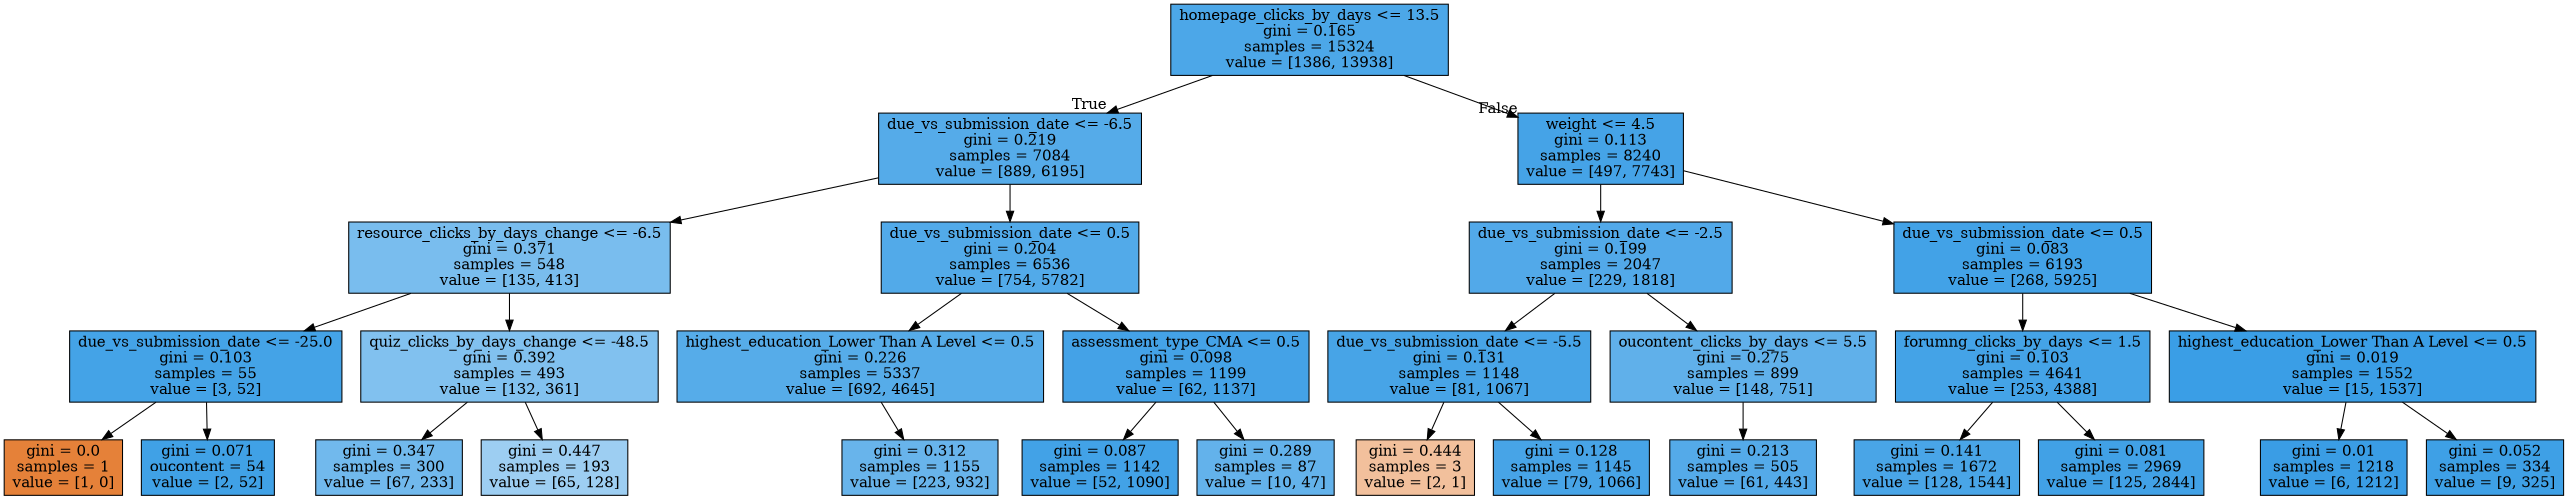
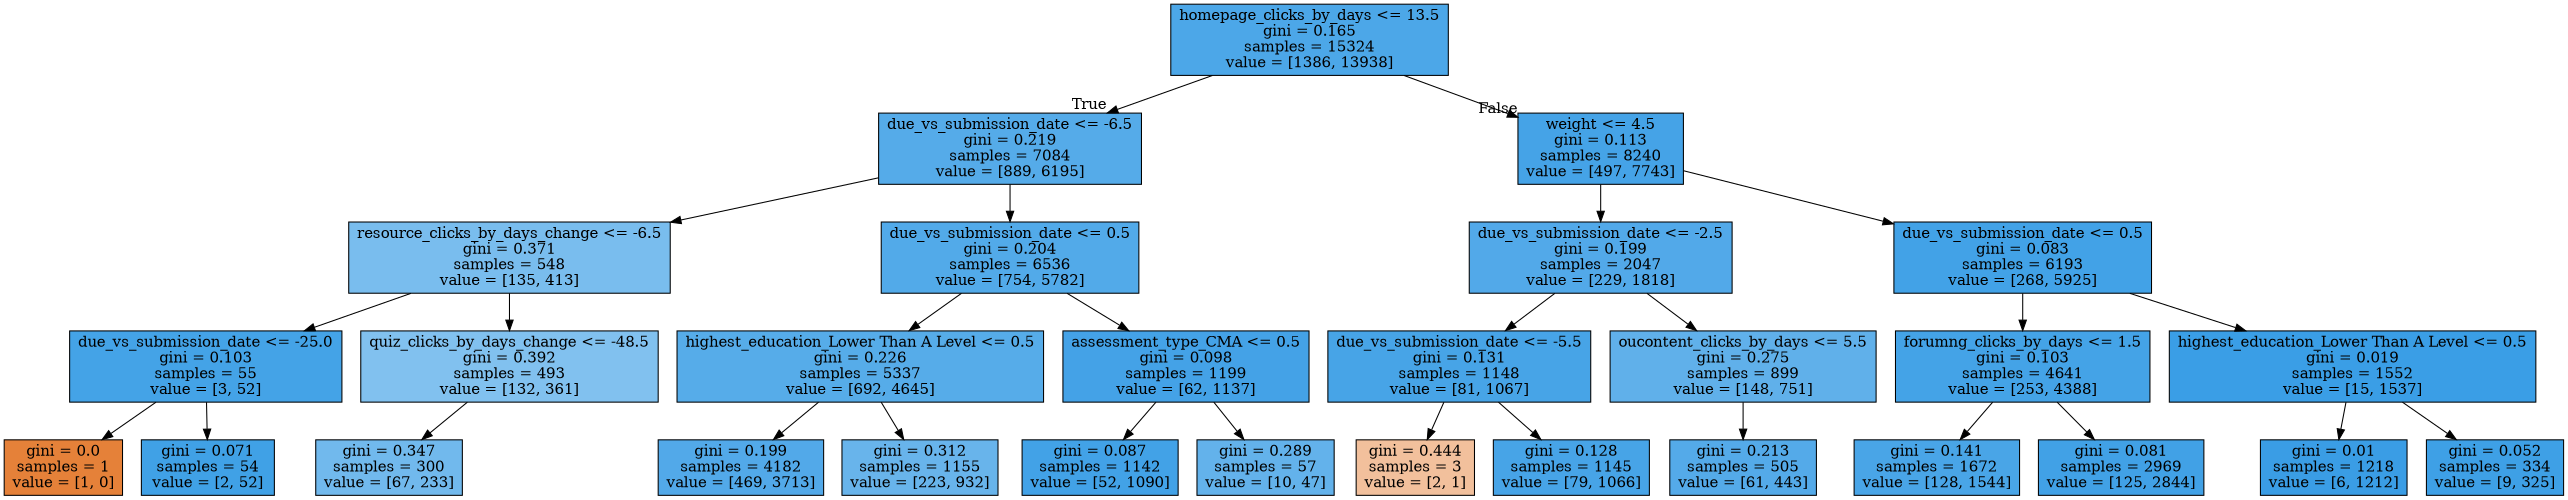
node "gini = 0.071 oucontent = 54 value = [2, 52]": label "gini = 0.071 oucontent = 54 value = [2, 52]" -> "gini = 0.071 samples = 54 value = [2, 52]"
node "gini = 0.447 samples = 193 value = [65, 128]": removed
node "gini = 0.199 samples = 4182 value = [469, 3713]": added
node "gini = 0.289 samples = 87 value = [10, 47]": label "gini = 0.289 samples = 87 value = [10, 47]" -> "gini = 0.289 samples = 57 value = [10, 47]"
